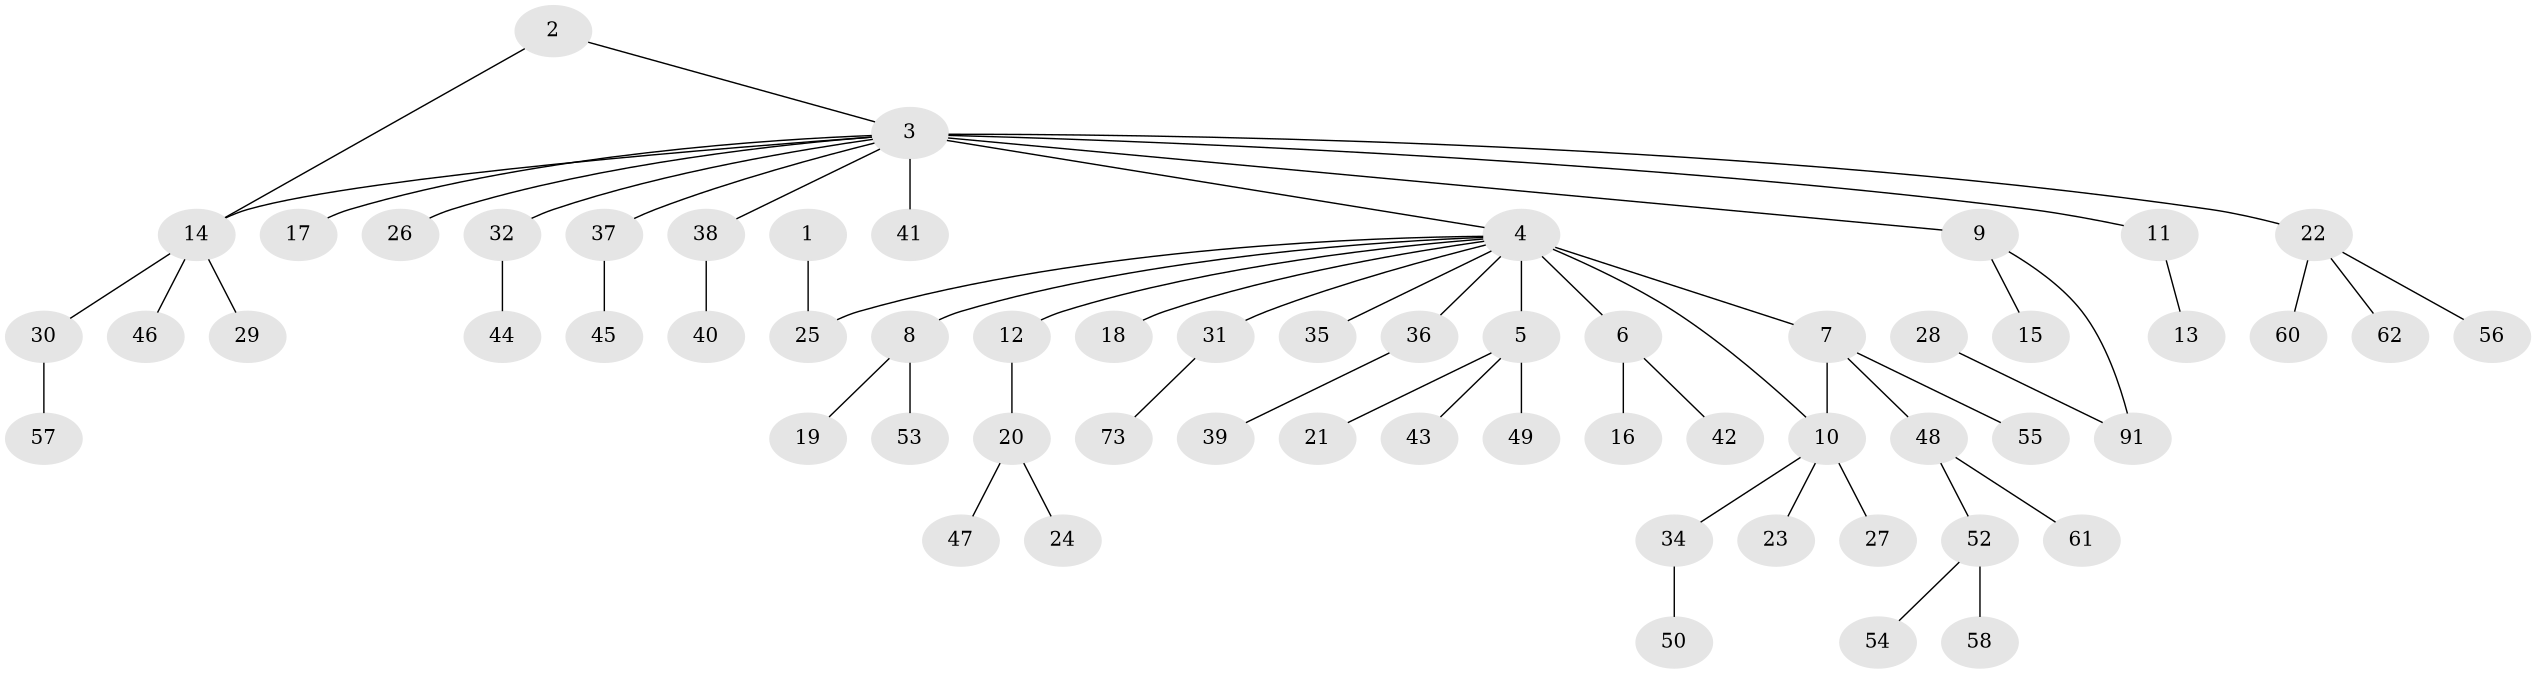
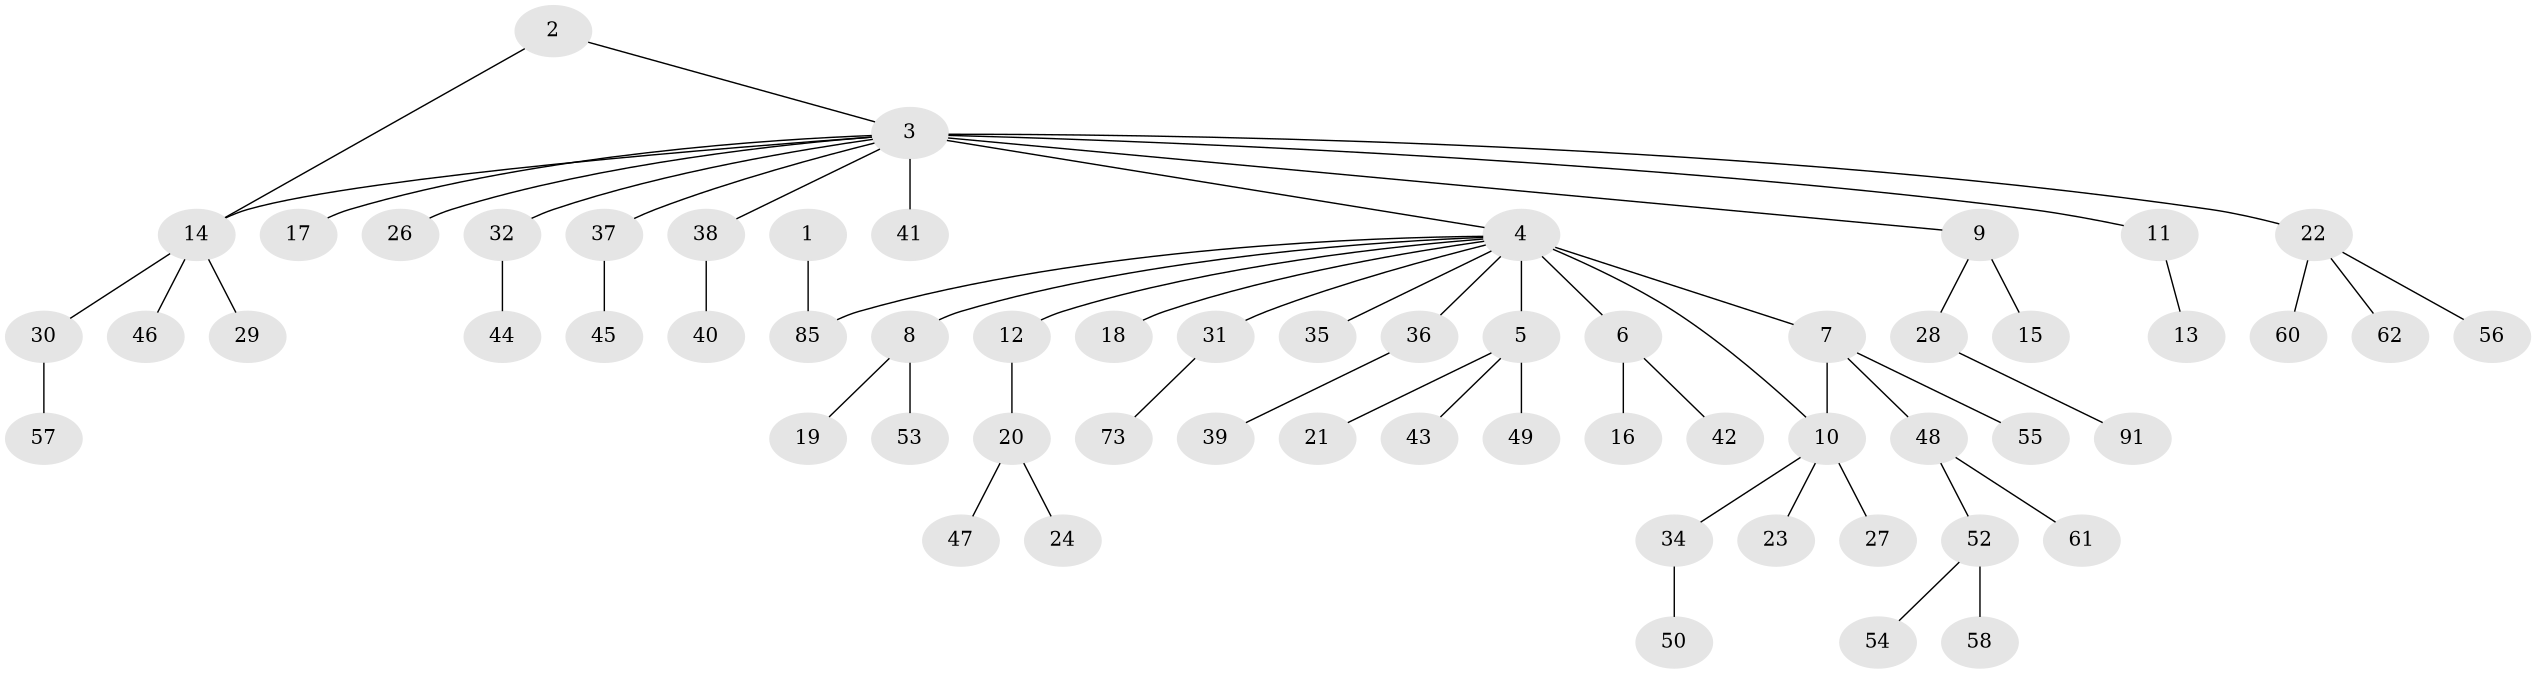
edge "9" -- "91": now "9" -- "28"
node "25": label "25" -> "85"
